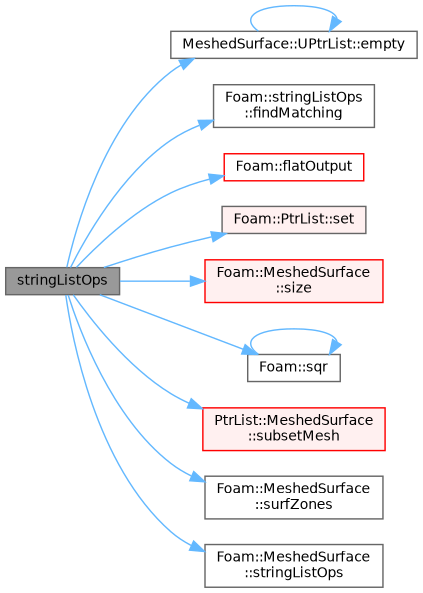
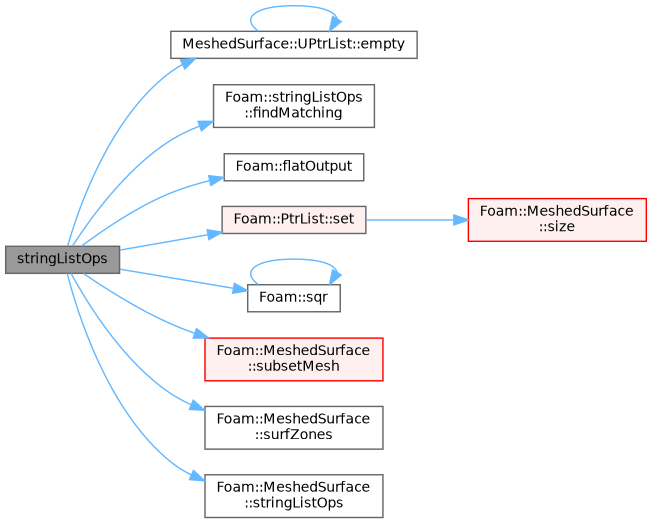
node "Foam::flatOutput": color red -> grey40
edge "stringListOps" -> "Foam::MeshedSurface ::size": now "Foam::PtrList::set" -> "Foam::MeshedSurface ::size"
node "PtrList::MeshedSurface ::subsetMesh": label "PtrList::MeshedSurface ::subsetMesh" -> "Foam::MeshedSurface ::subsetMesh"
